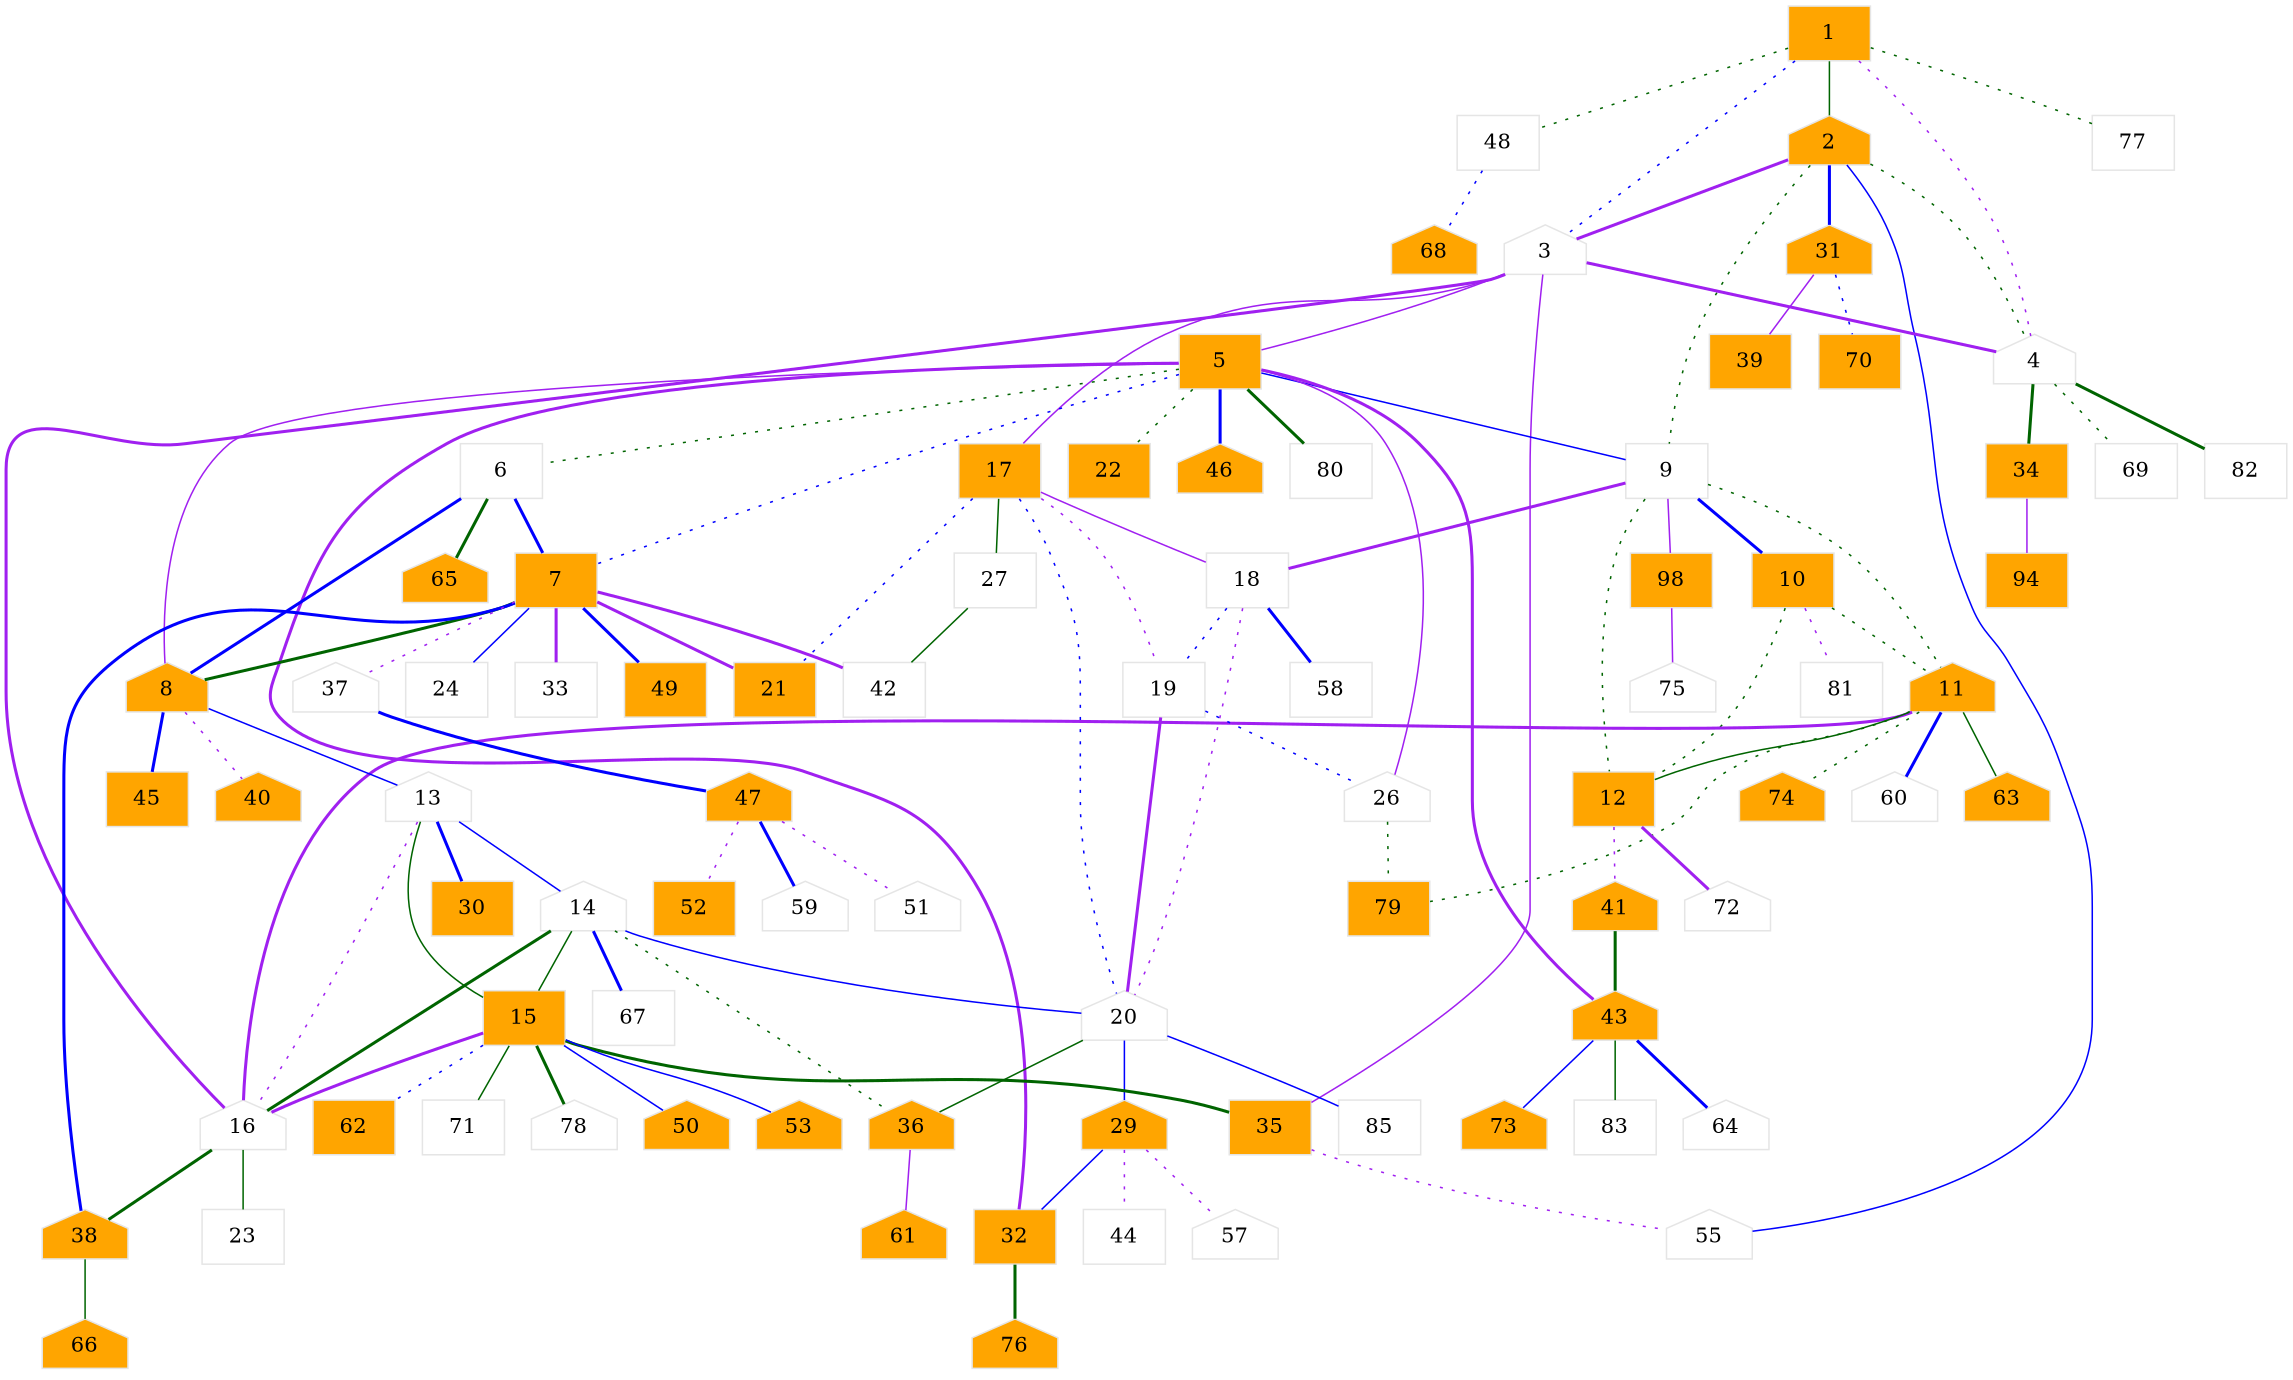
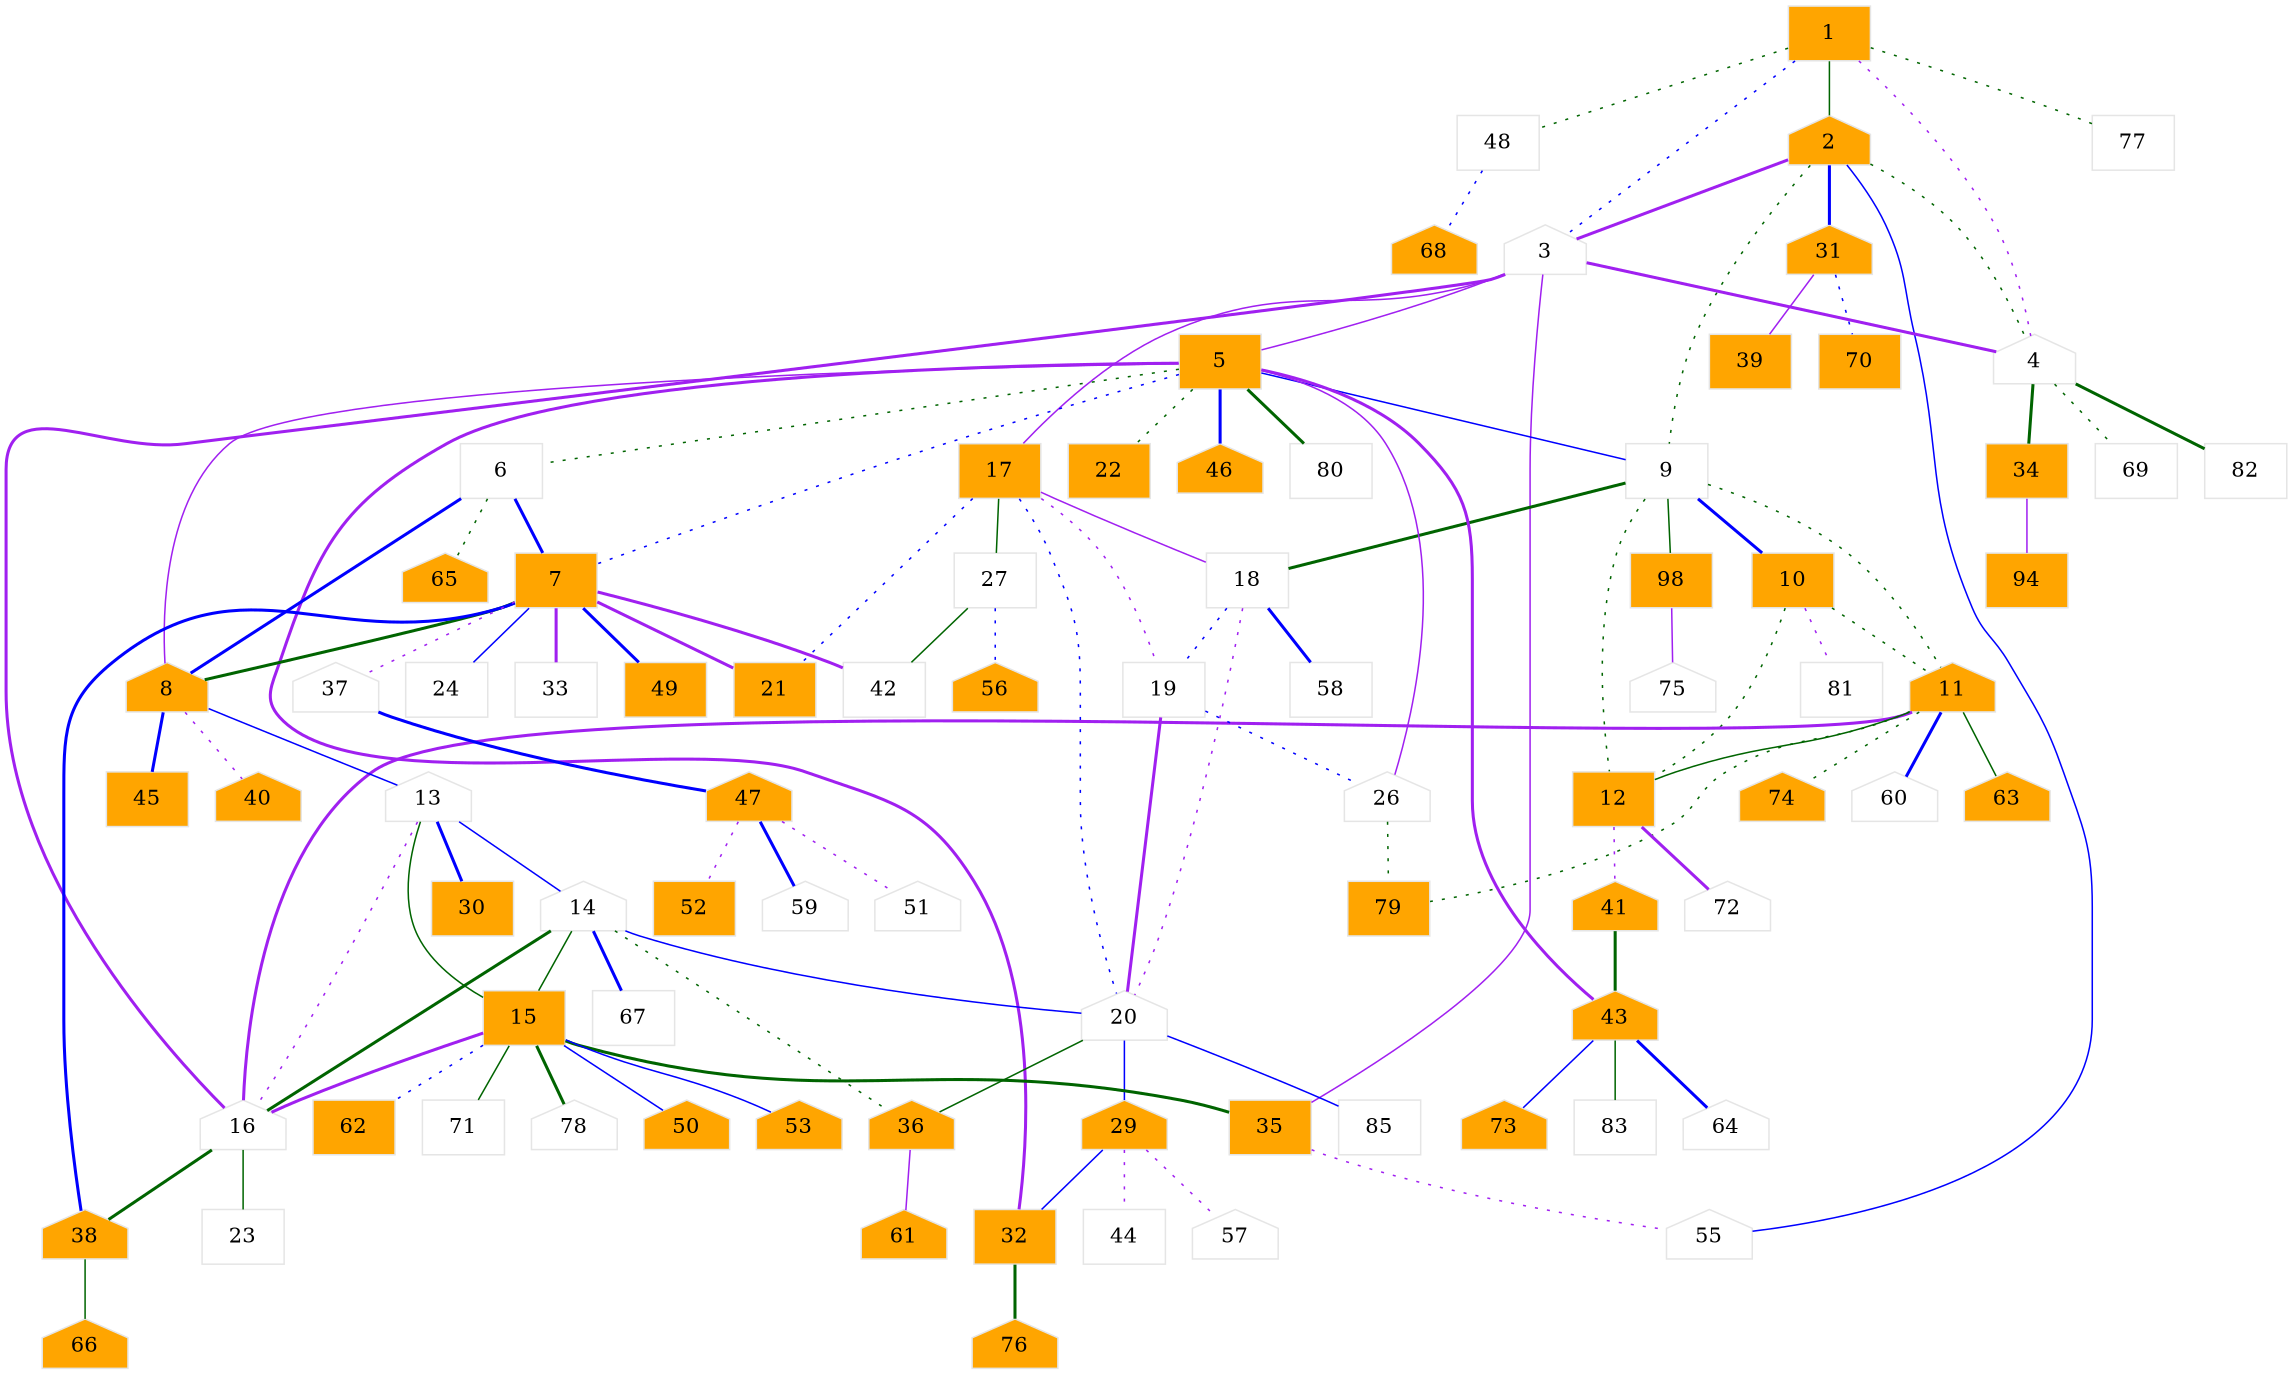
edge "9" -- "18": color purple -> darkgreen
edge "9" -- "98": color purple -> darkgreen
edge "6" -- "65": style bold -> dotted
node "56": added
